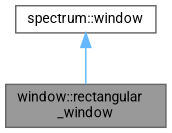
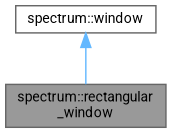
node "window::rectangular _window": label "window::rectangular _window" -> "spectrum::rectangular _window"
